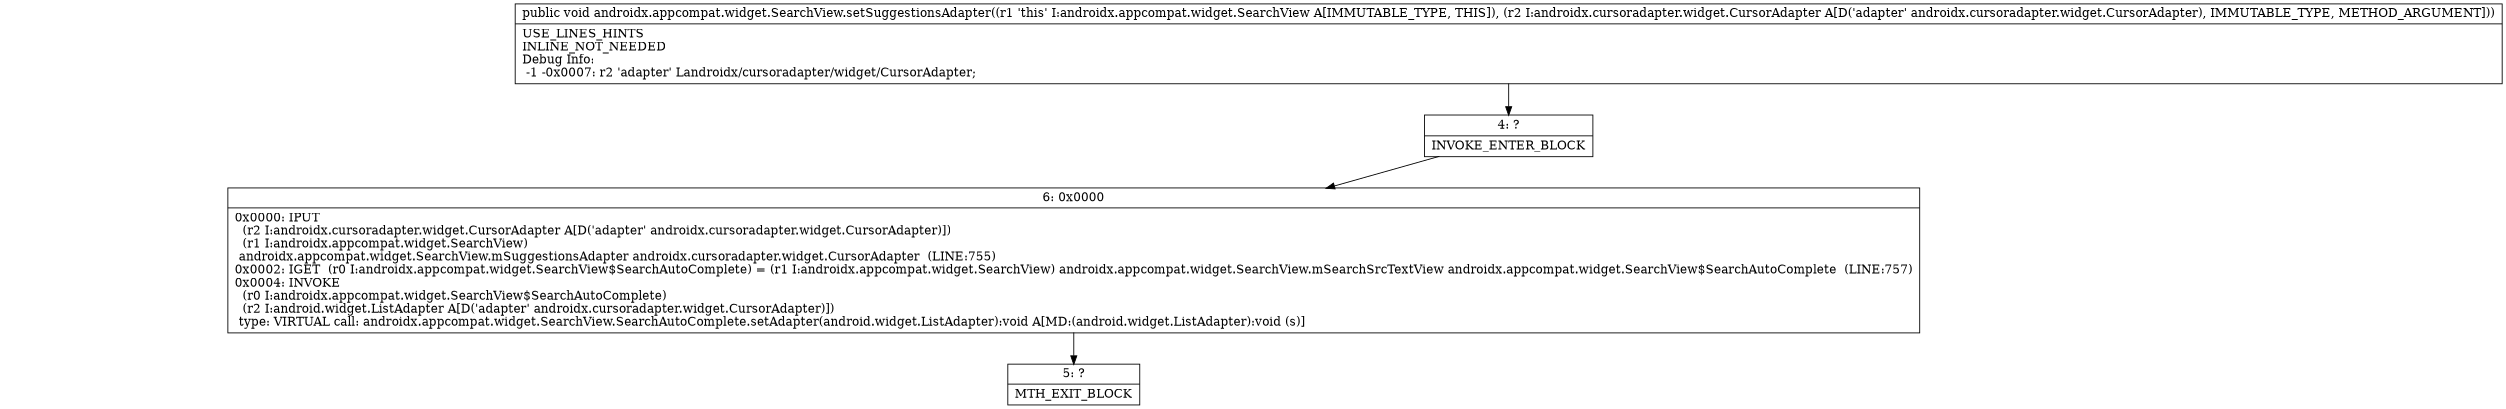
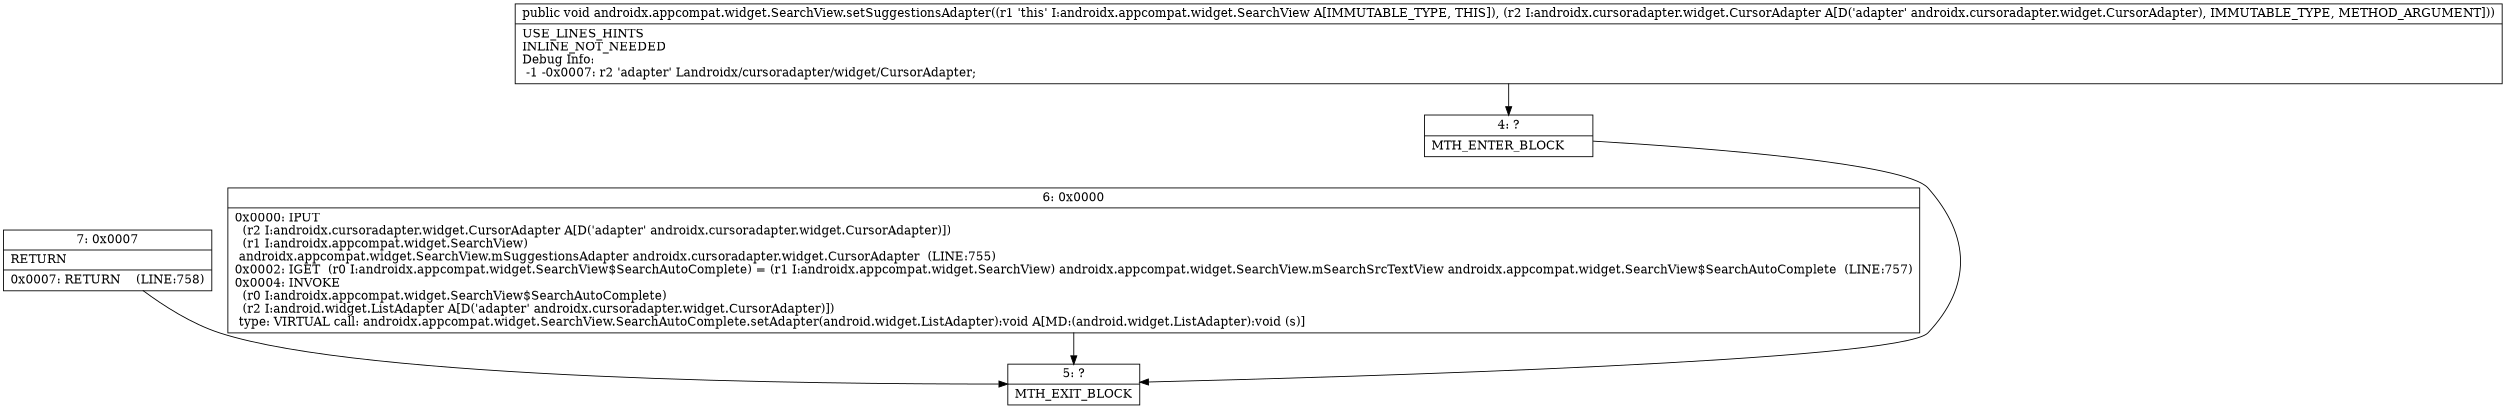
node "4: ?": text "INVOKE_ENTER_BLOCK" -> "MTH_ENTER_BLOCK"
edge "4: ?" -> "6: 0x0000": now "4: ?" -> "5: ?"
node "7: 0x0007": added
